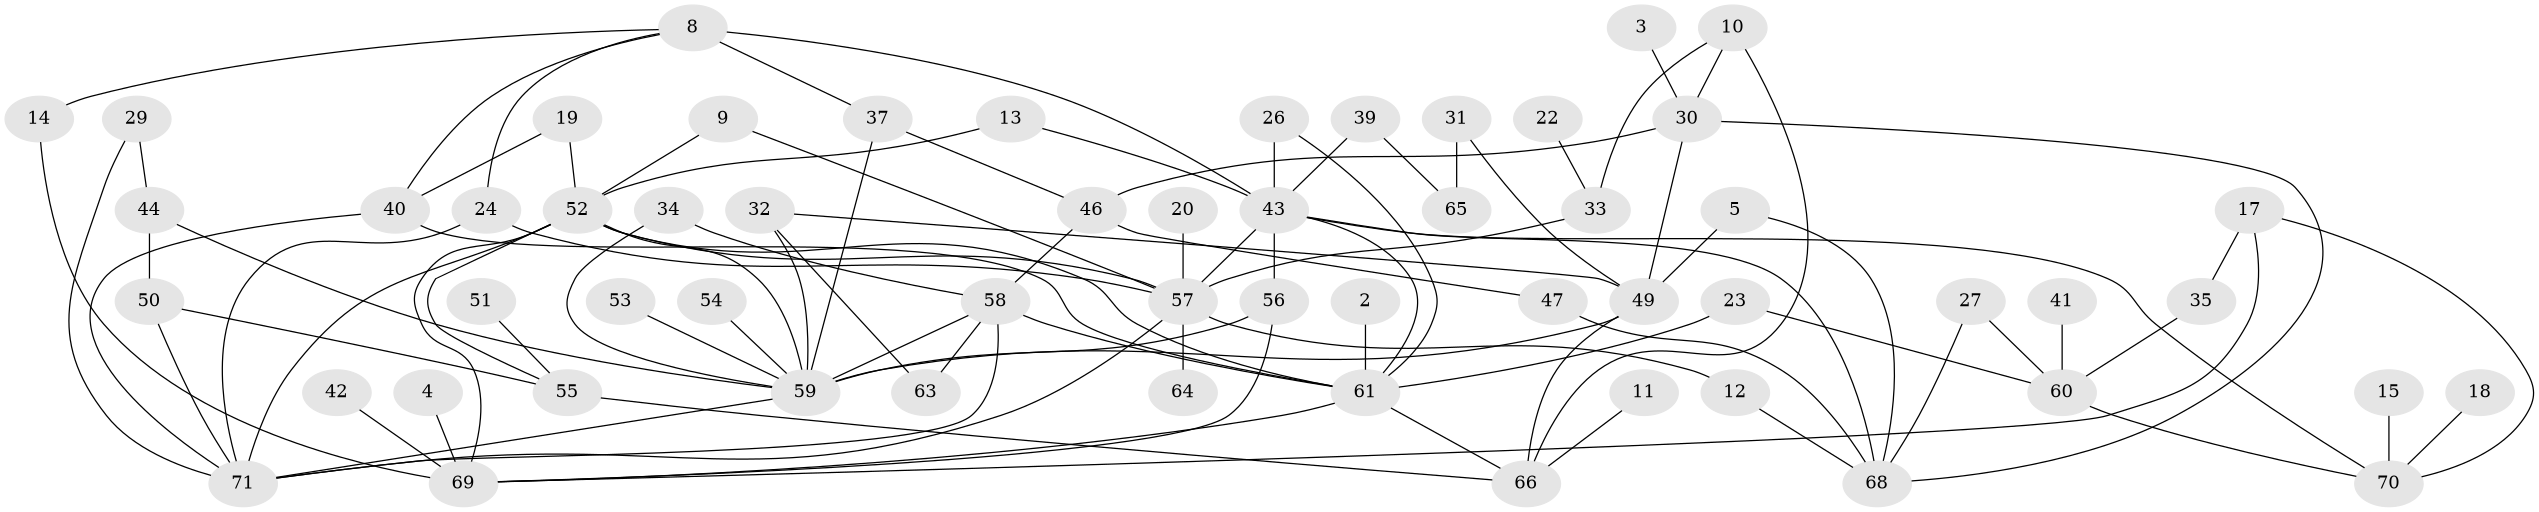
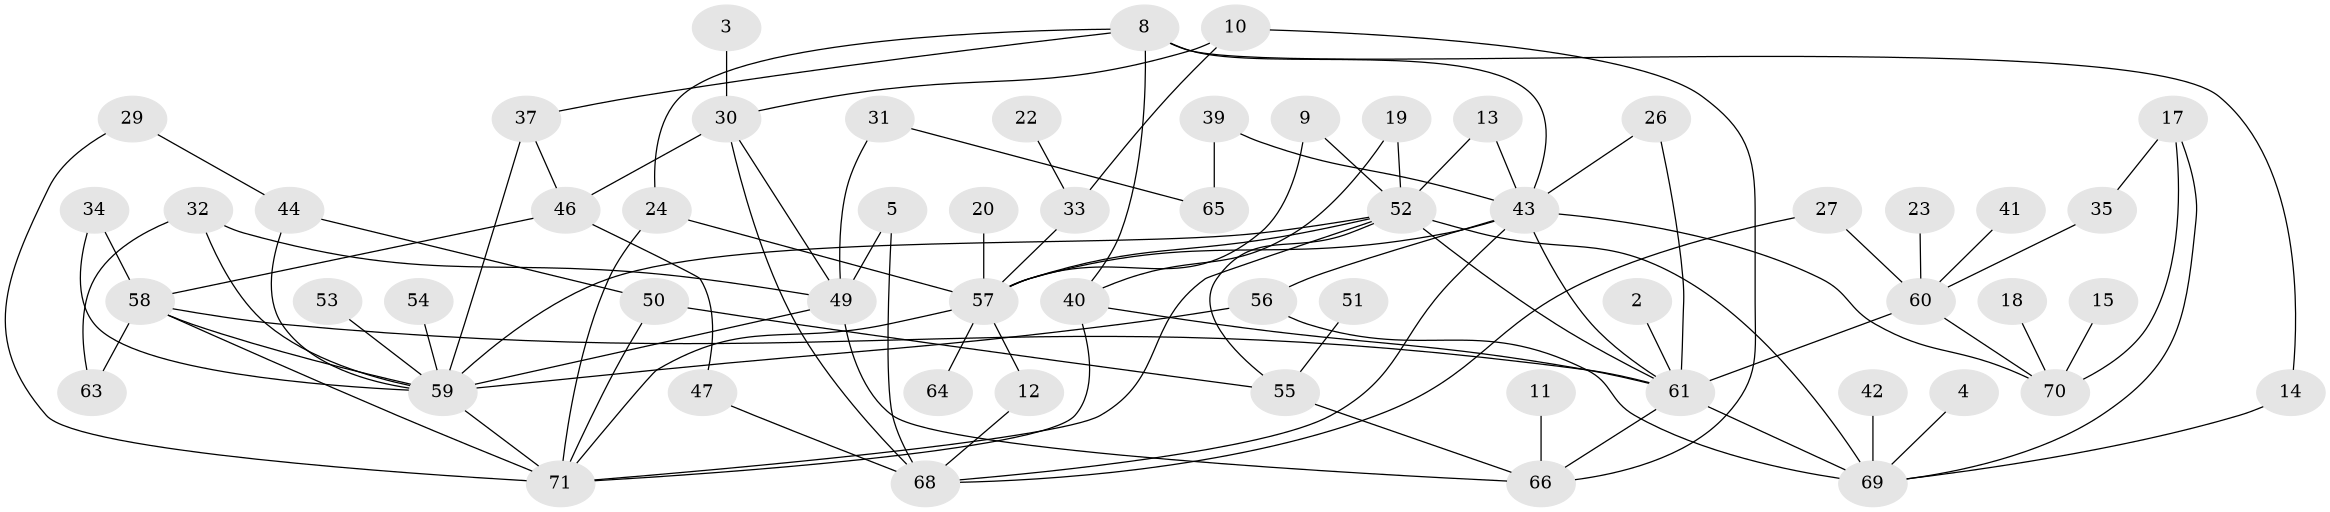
edge "23" -- "61": now "60" -- "61"
